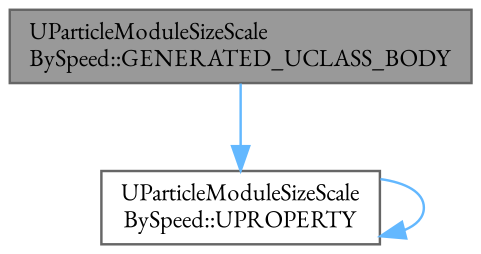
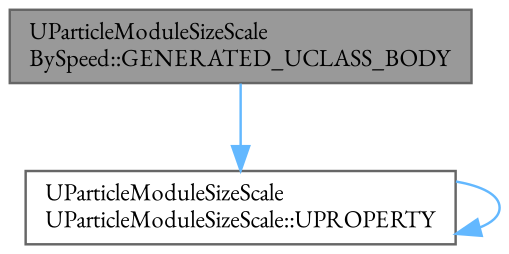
node "UParticleModuleSizeScale BySpeed::UPROPERTY": label "UParticleModuleSizeScale BySpeed::UPROPERTY" -> "UParticleModuleSizeScale UParticleModuleSizeScale::UPROPERTY"
